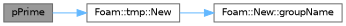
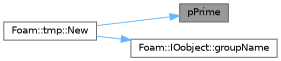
edge "pPrime" -> "Foam::tmp::New": reversed
node "Foam::New::groupName": label "Foam::New::groupName" -> "Foam::IOobject::groupName"
